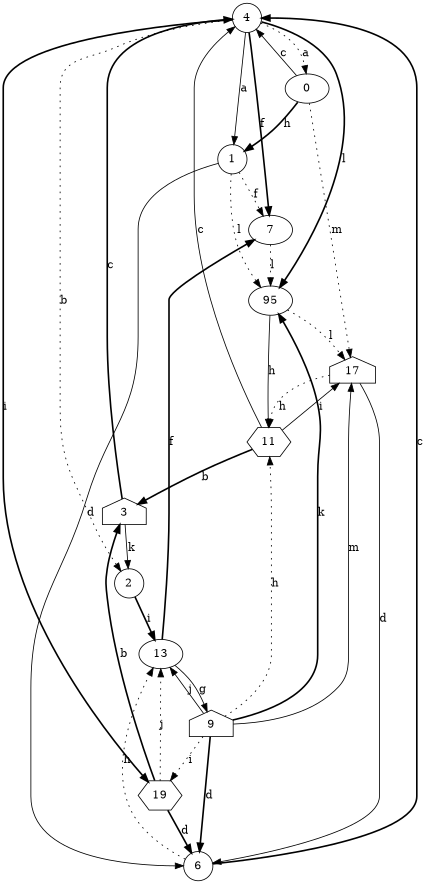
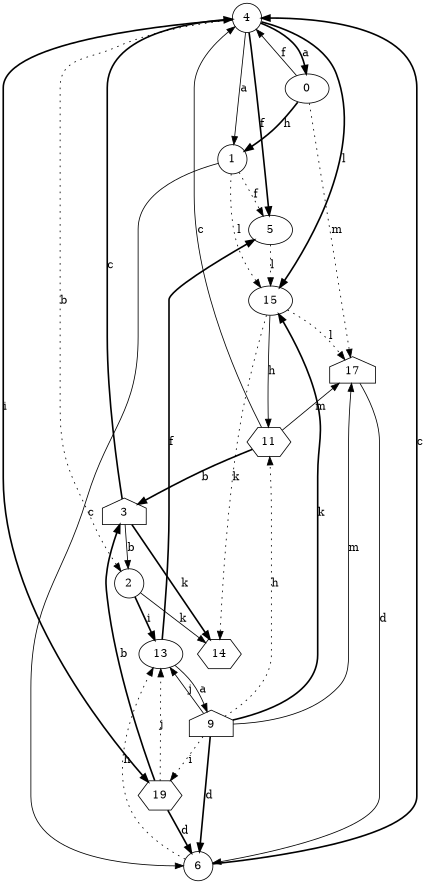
edge "4" -> "0": style dotted -> bold
edge "0" -> "4": label "c" -> "f"
node "7": label "7" -> "5"
node "95": label "95" -> "15"
edge "17" -> "11": removed, label "h"
edge "11" -> "17": label "i" -> "m"
edge "1" -> "6": label "d" -> "c"
edge "3" -> "2": label "k" -> "b"
node "14": added
edge "13" -> "9": label "g" -> "a"
